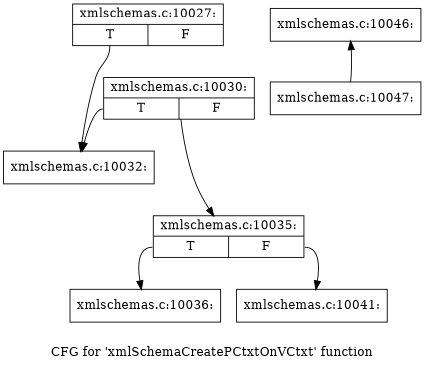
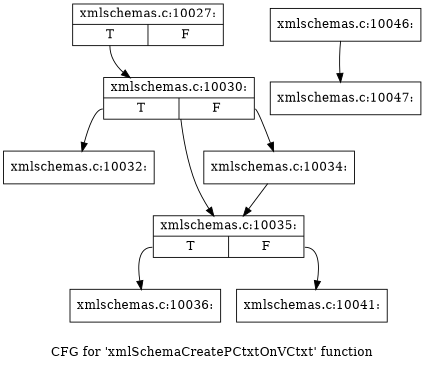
edge "xmlschemas.c:10047:" -> "xmlschemas.c:10046:": reversed
edge "xmlschemas.c:10027:" -> "xmlschemas.c:10032:": now "xmlschemas.c:10027:" -> "xmlschemas.c:10030:"
node "xmlschemas.c:10034:": added
